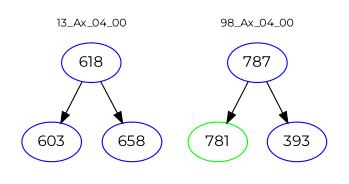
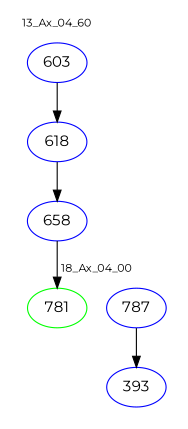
cluster "13_Ax_04_00": label "13_Ax_04_00" -> "13_Ax_04_60"
cluster "98_Ax_04_00": label "98_Ax_04_00" -> "18_Ax_04_00"
edge "618" -> "603": reversed
edge "787" -> "781": now "658" -> "781"
